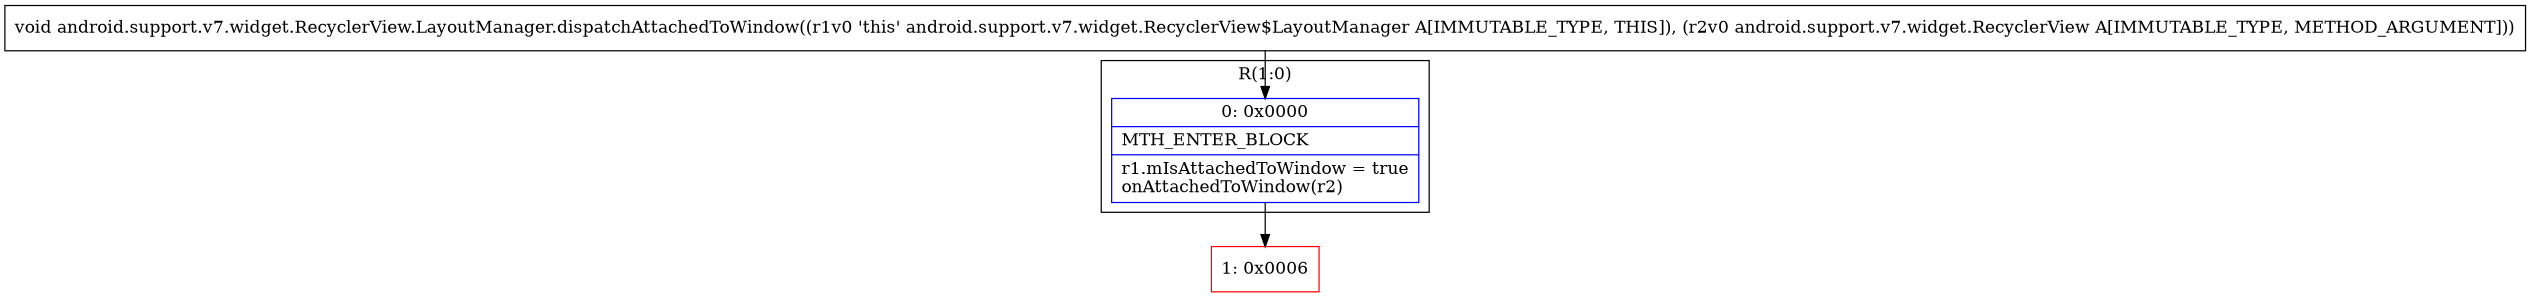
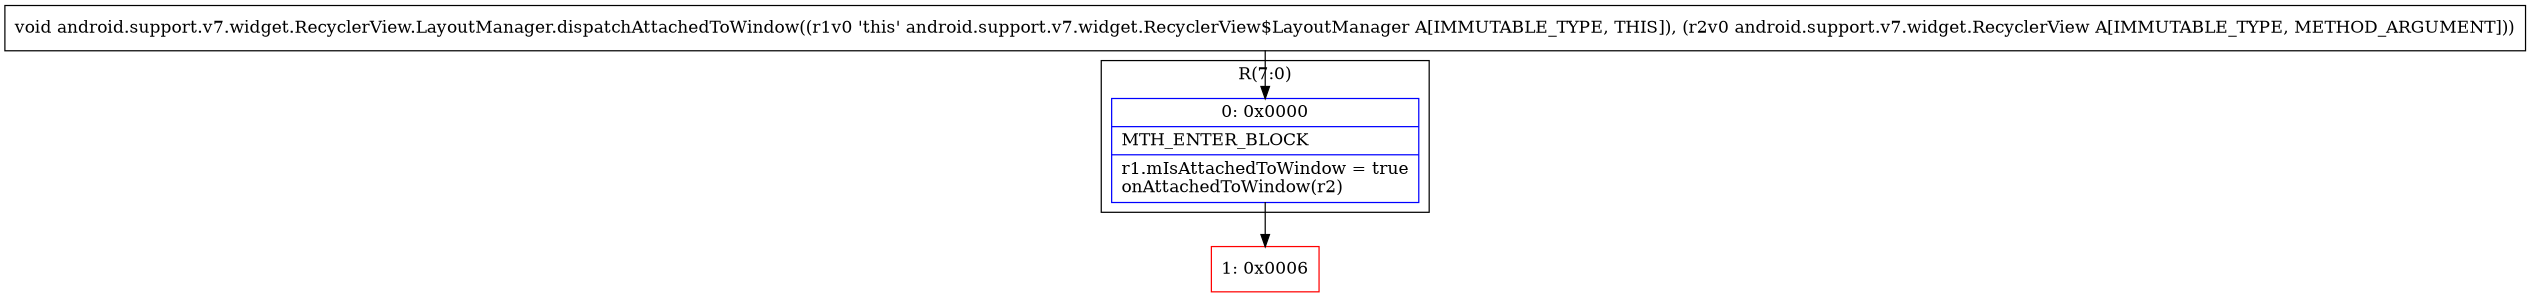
cluster "R(1:0)": label "R(1:0)" -> "R(7:0)"
